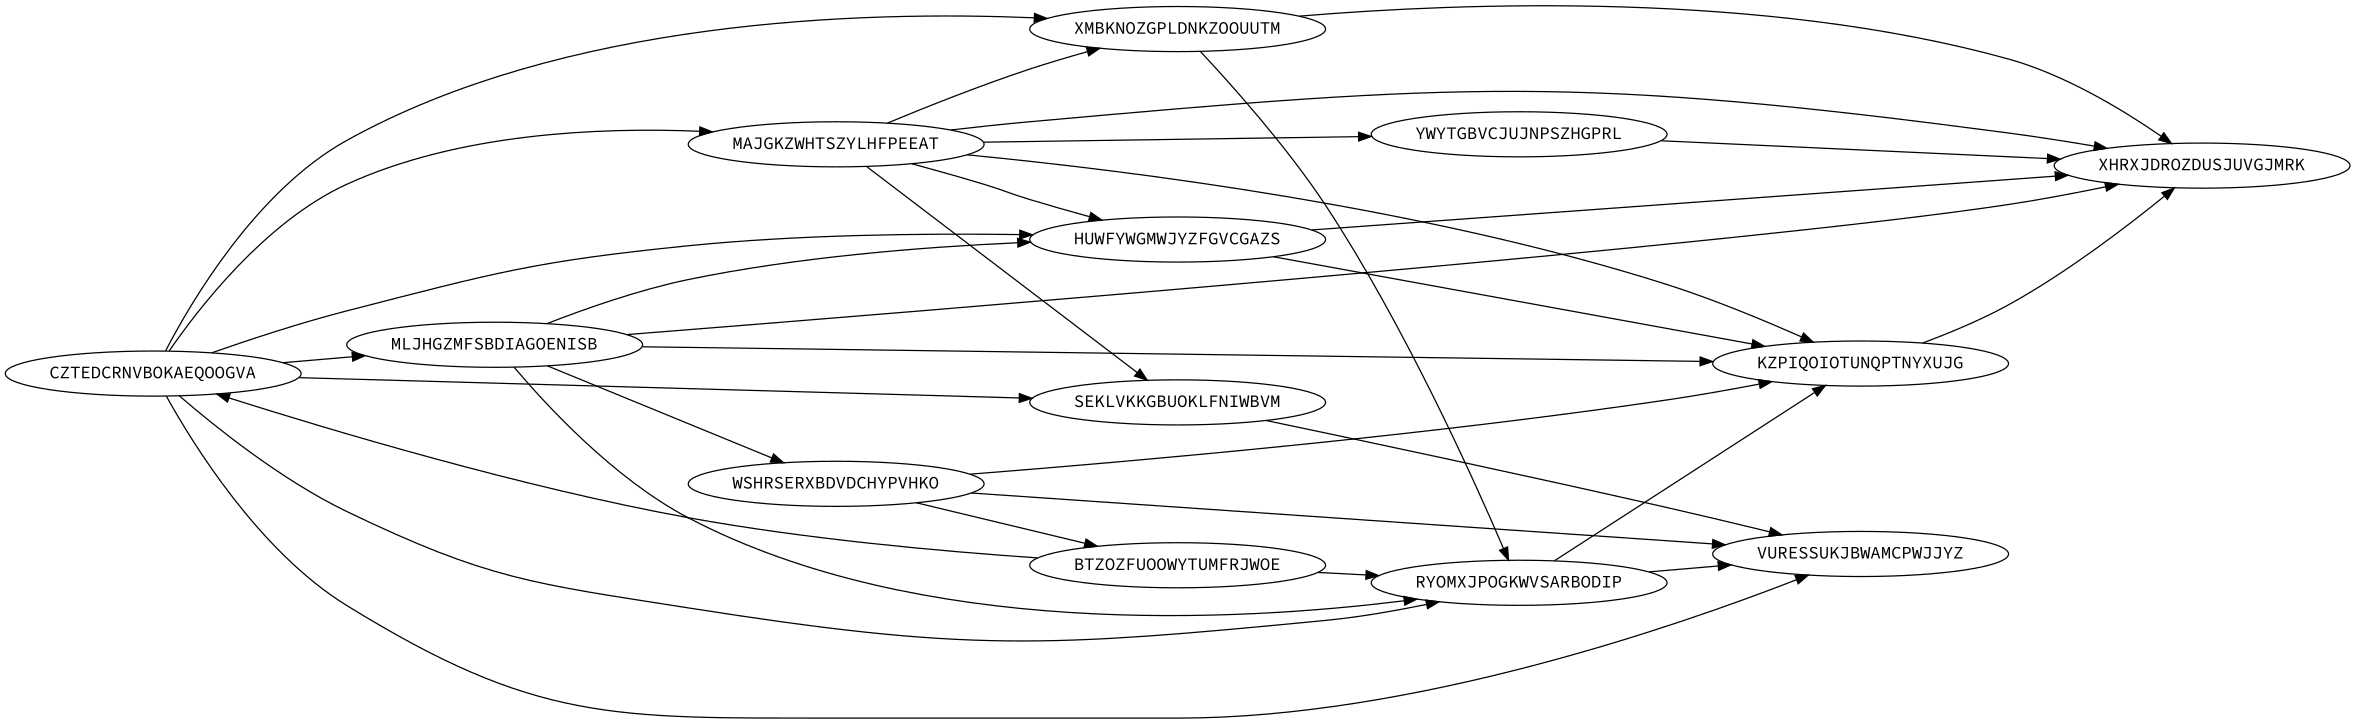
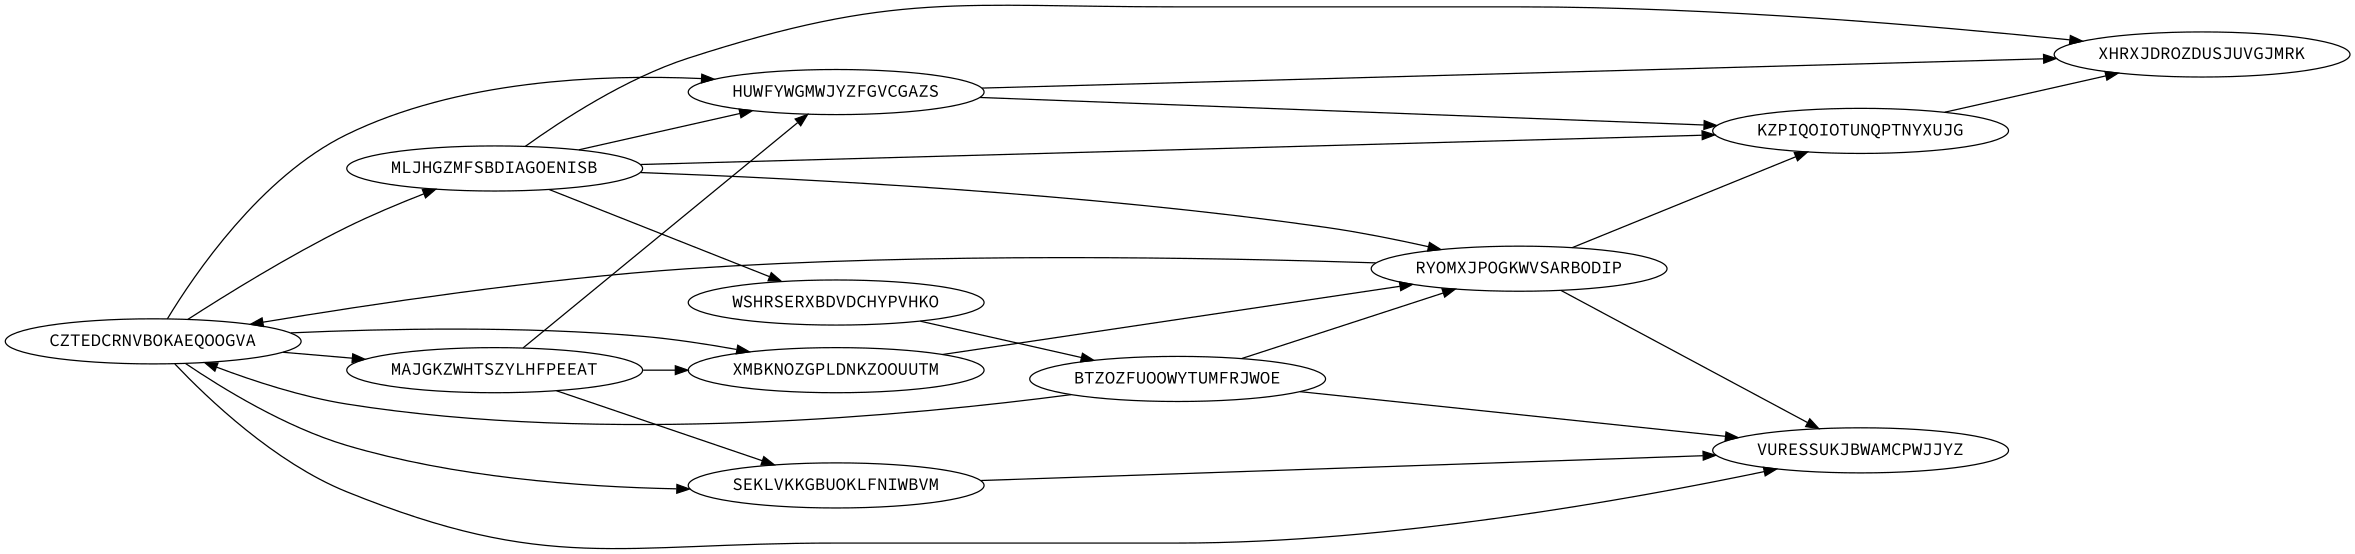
edge "XMBKNOZGPLDNKZOOUUTM" -> "XHRXJDROZDUSJUVGJMRK": removed
edge "MAJGKZWHTSZYLHFPEEAT" -> "XHRXJDROZDUSJUVGJMRK": removed
node "YWYTGBVCJUJNPSZHGPRL": removed
edge "MAJGKZWHTSZYLHFPEEAT" -> "KZPIQOIOTUNQPTNYXUJG": removed
edge "WSHRSERXBDVDCHYPVHKO" -> "KZPIQOIOTUNQPTNYXUJG": removed
edge "WSHRSERXBDVDCHYPVHKO" -> "VURESSUKJBWAMCPWJJYZ": now "BTZOZFUOOWYTUMFRJWOE" -> "VURESSUKJBWAMCPWJJYZ"
edge "CZTEDCRNVBOKAEQOOGVA" -> "RYOMXJPOGKWVSARBODIP": reversed
